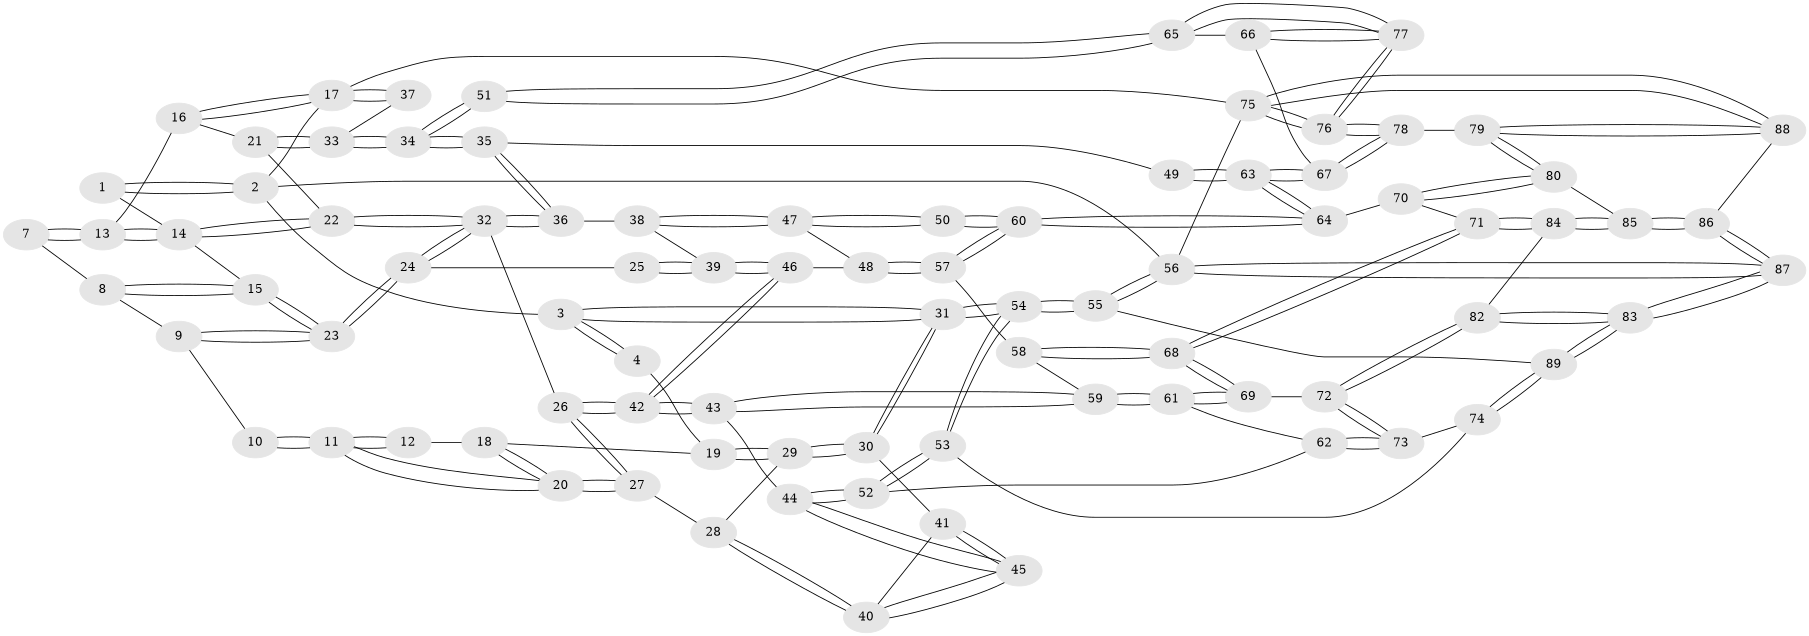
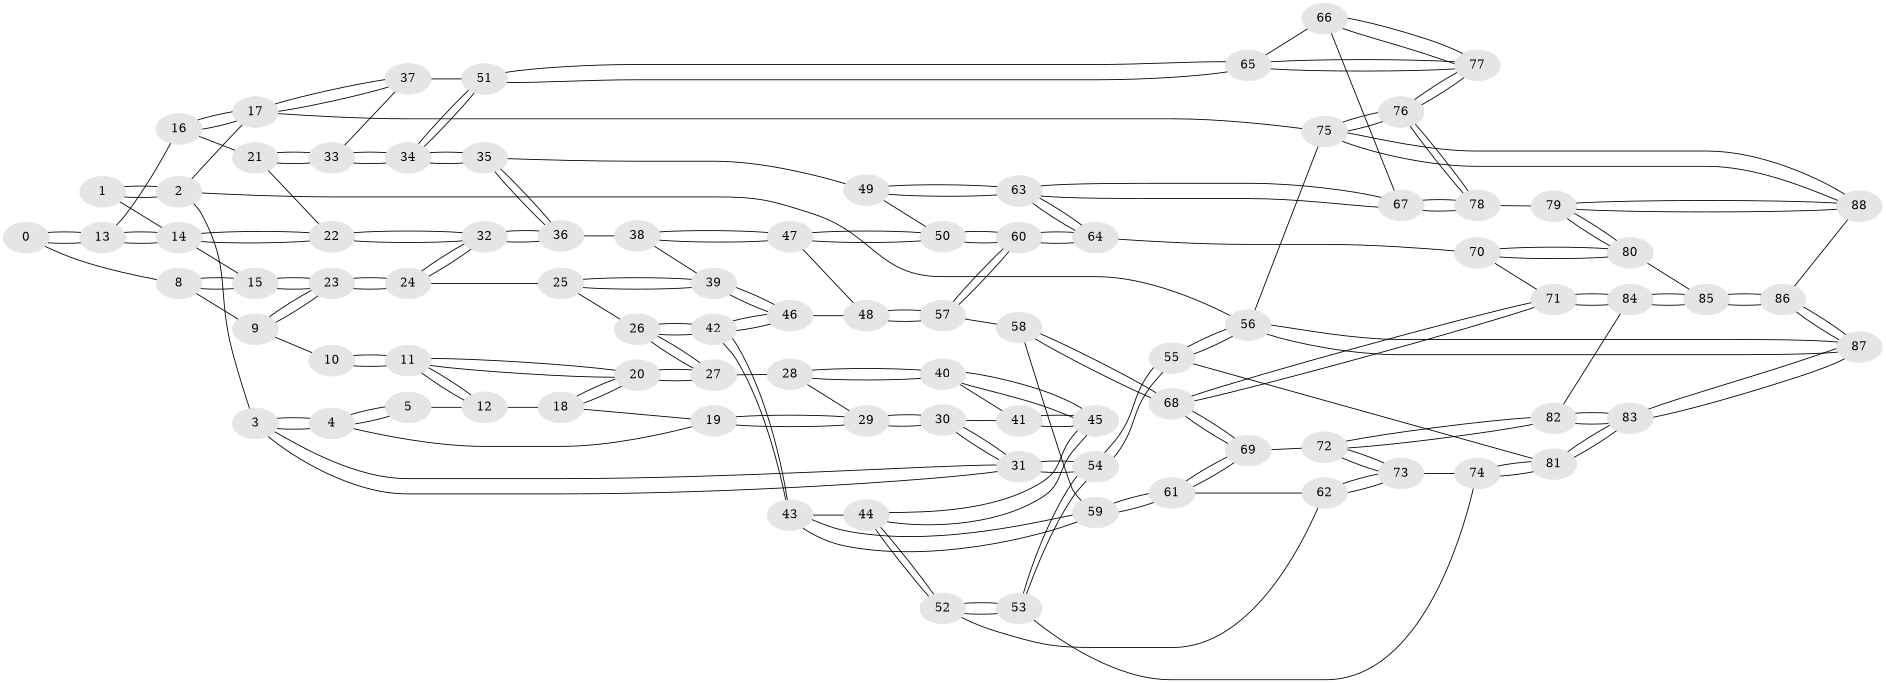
edge "37" -- "51": added
edge "49" -- "50": added
node "7": label "7" -> "0"
edge "32" -- "26": now "25" -- "26"
node "89": label "89" -> "81"
node "5": added
